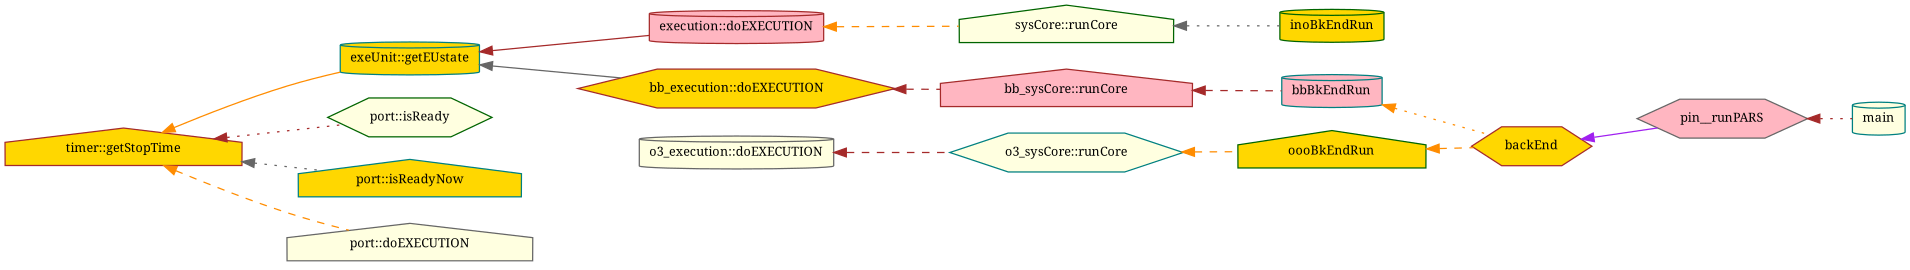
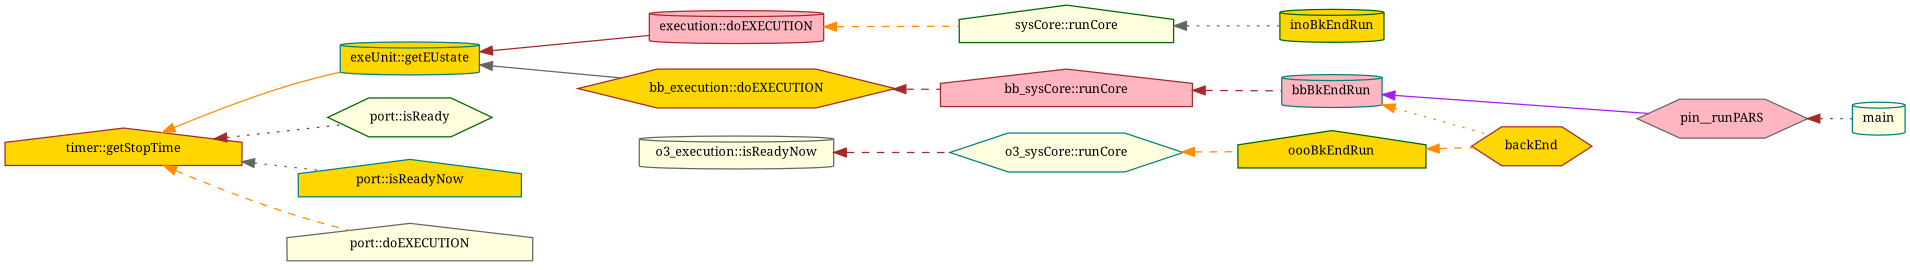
edge "pin__runPARS" -> "backEnd": now "pin__runPARS" -> "bbBkEndRun"
node "o3_execution::doEXECUTION": label "o3_execution::doEXECUTION" -> "o3_execution::isReadyNow"
